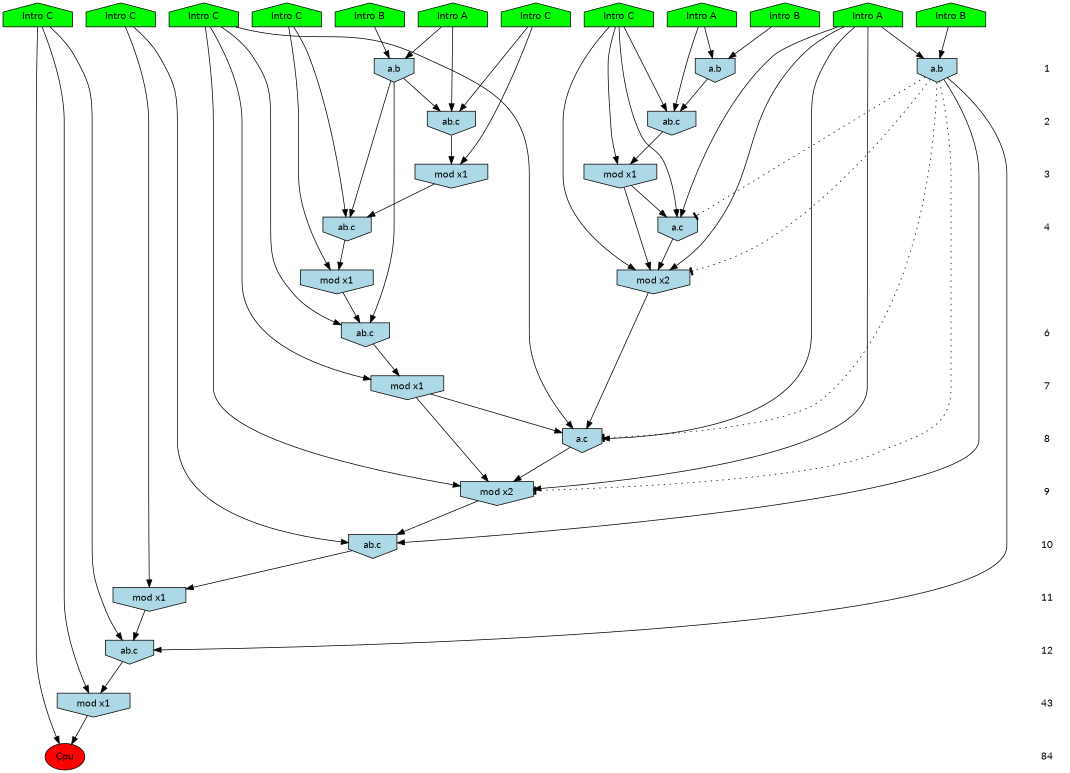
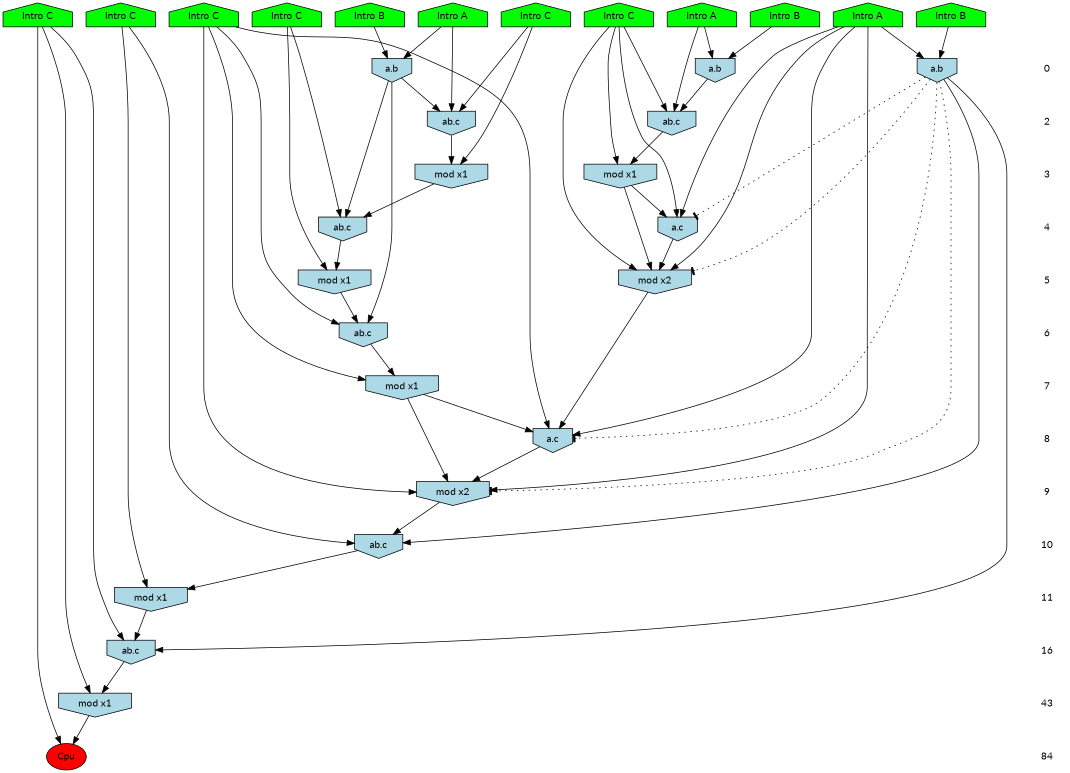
node "1": label "1" -> "0"
node "5": added
node "12": label "12" -> "16"
